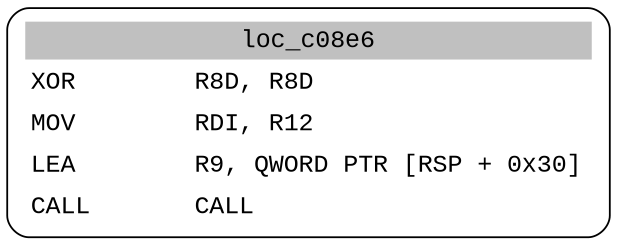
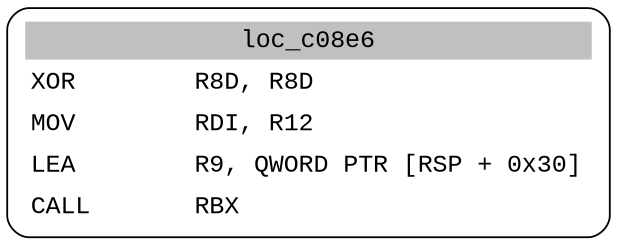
node "loc_c08e6": text "CALL       CALL" -> "CALL       RBX"
